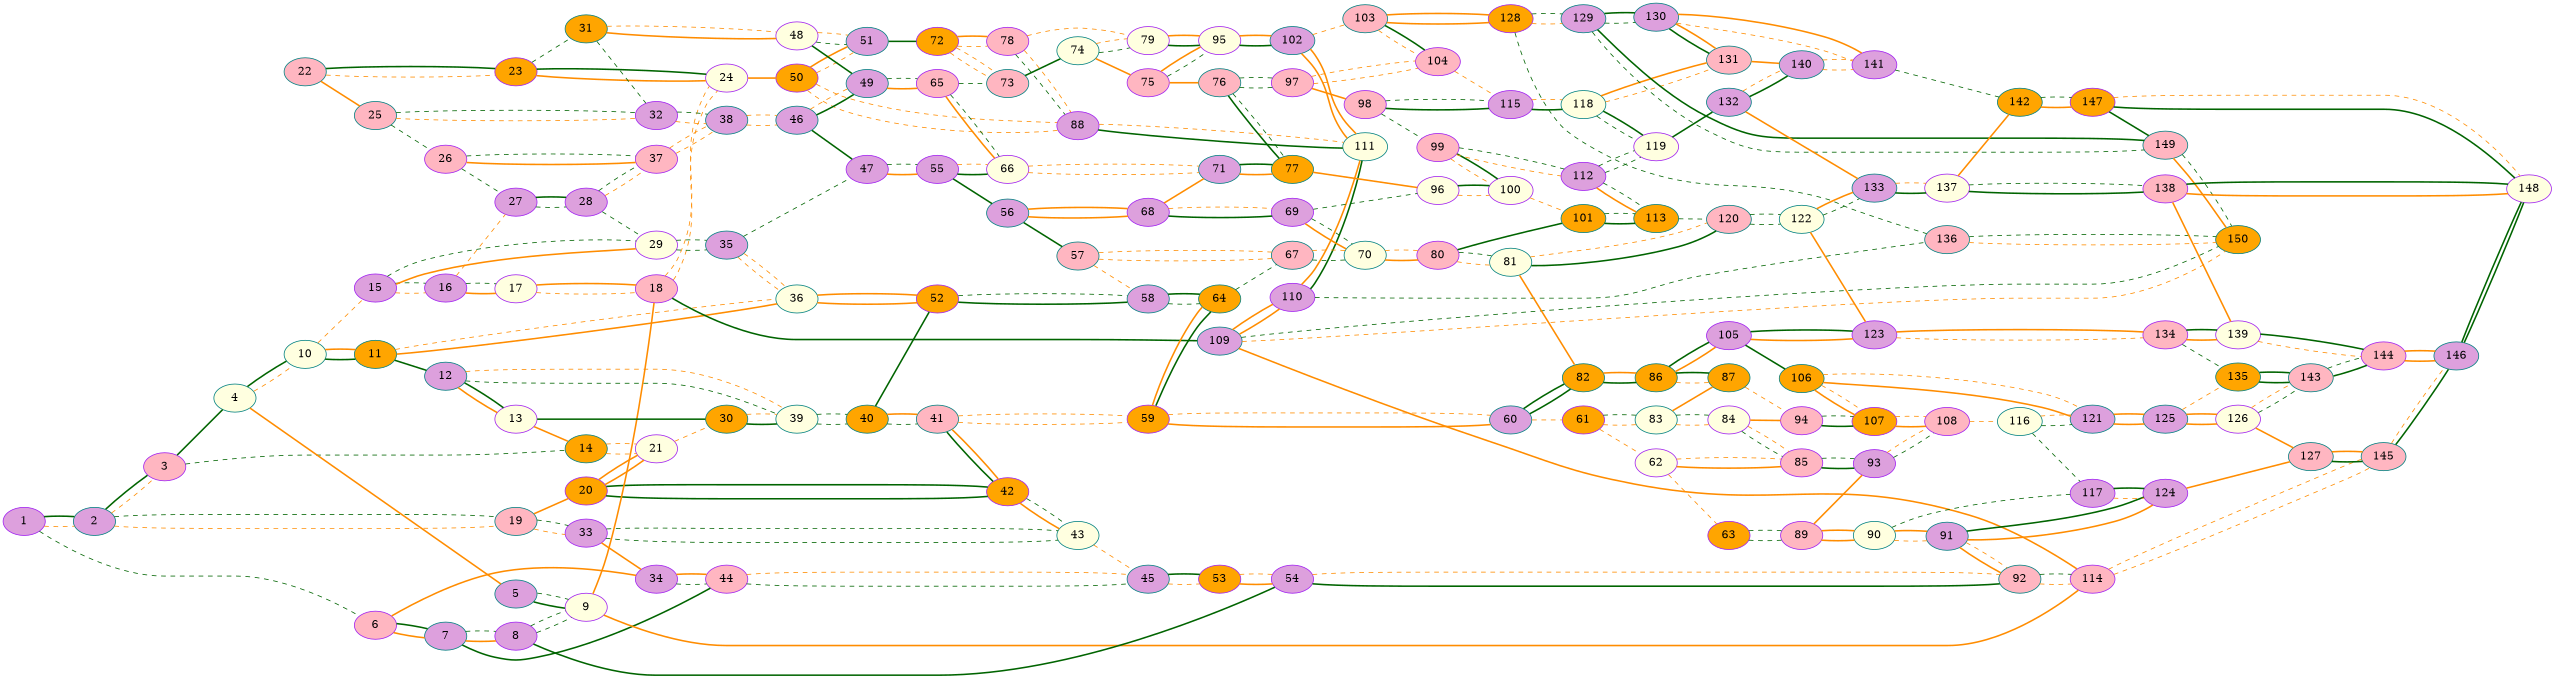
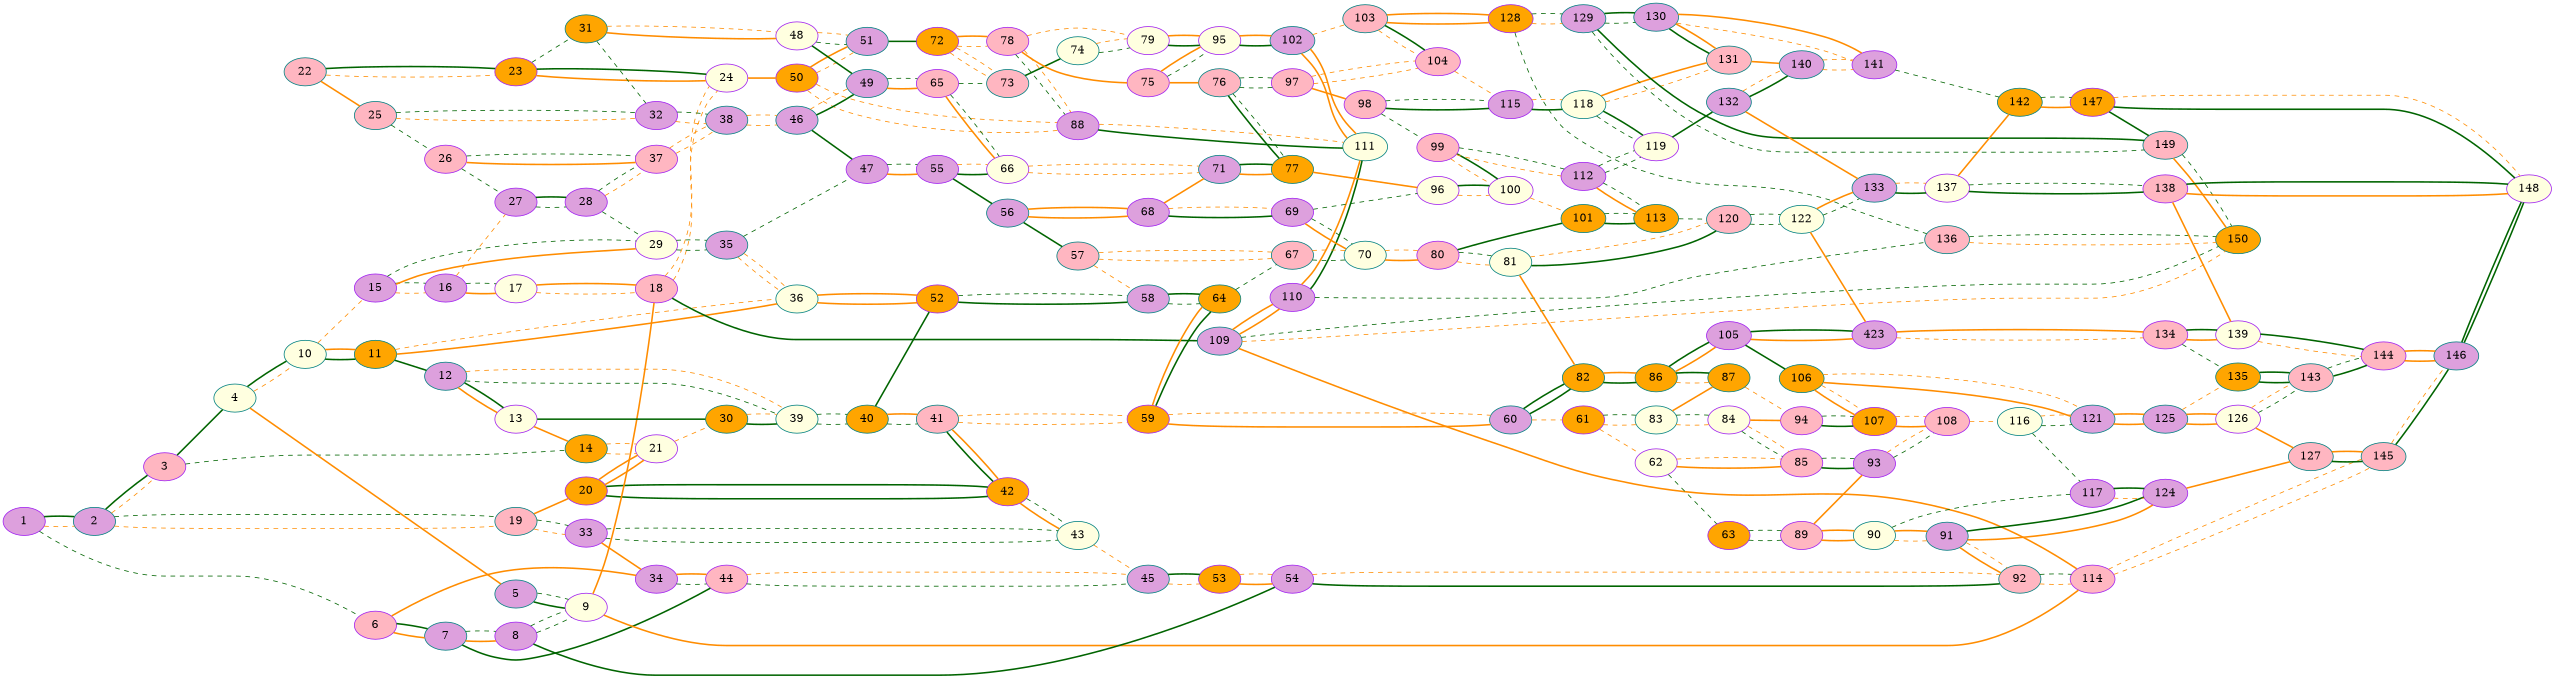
edge "74" -- "75": now "78" -- "75"
node "123": label "123" -> "423"
edge "62" -- "63": color darkorange -> darkgreen
